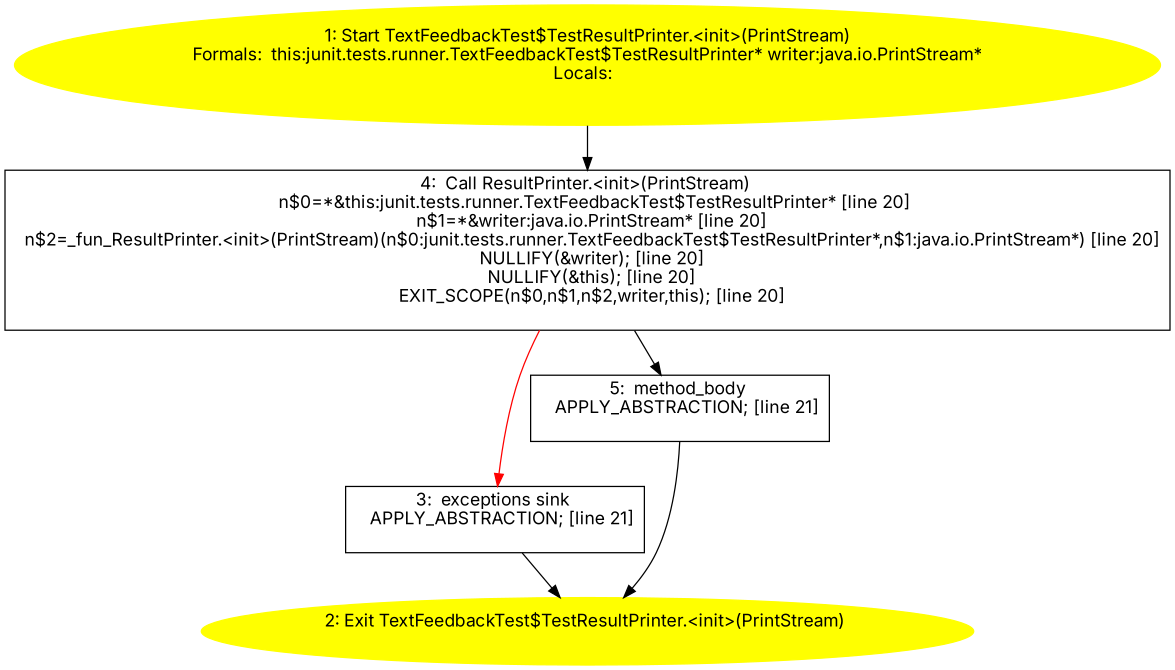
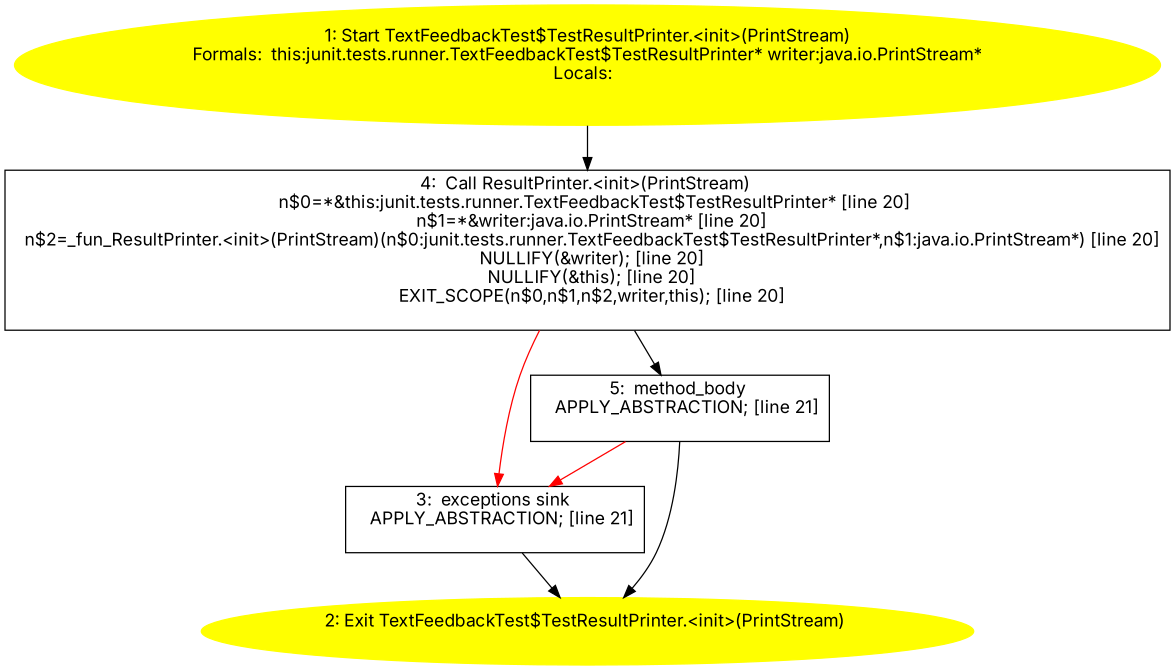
edge "5:  method_body APPLY_ABSTRACTION; [line 21]" -> "3:  exceptions sink APPLY_ABSTRACTION; [line 21]": added
